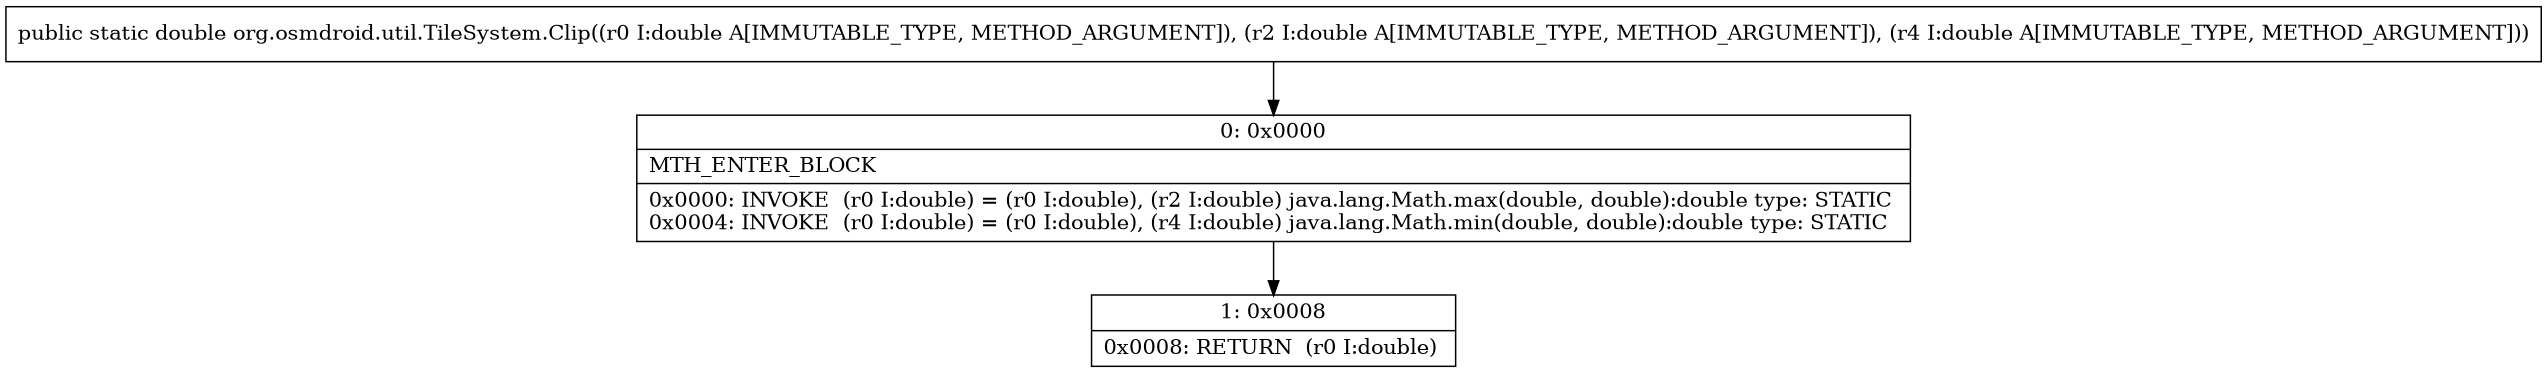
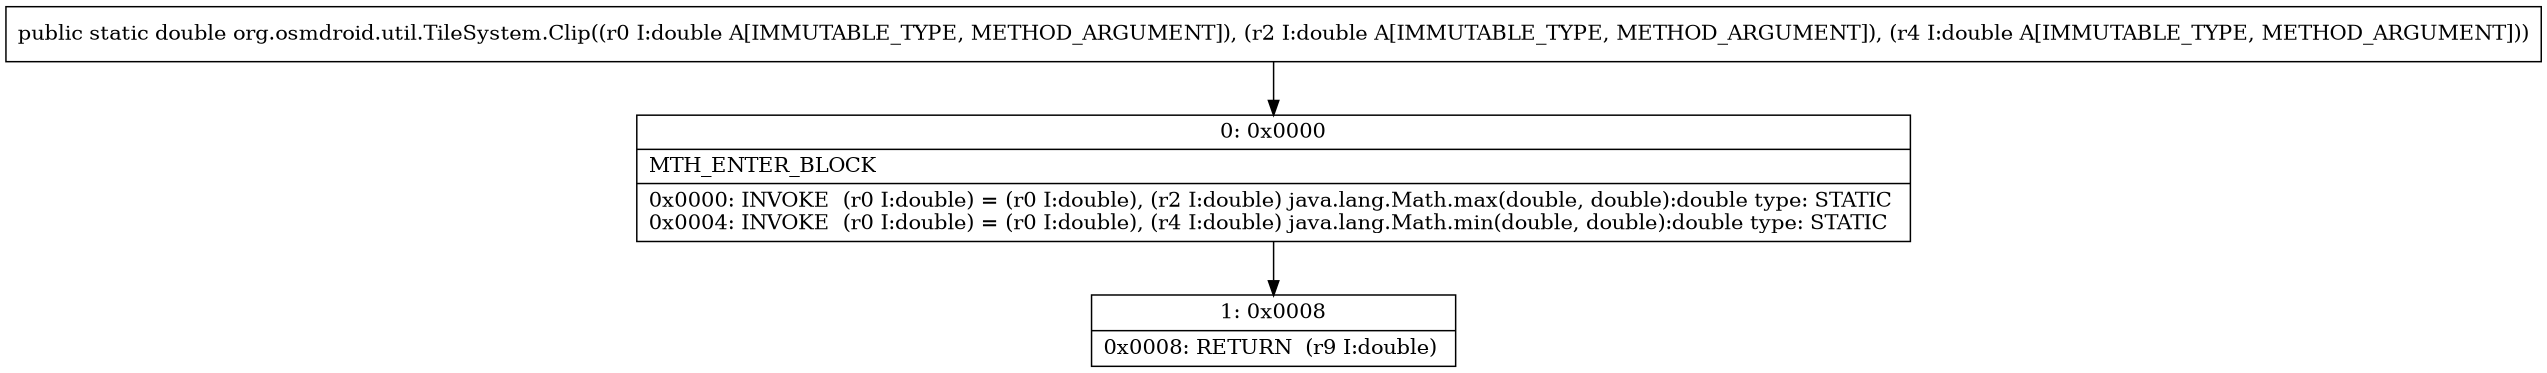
node "1: 0x0008": text "0x0008: RETURN  (r0 I:double)" -> "0x0008: RETURN  (r9 I:double)"
